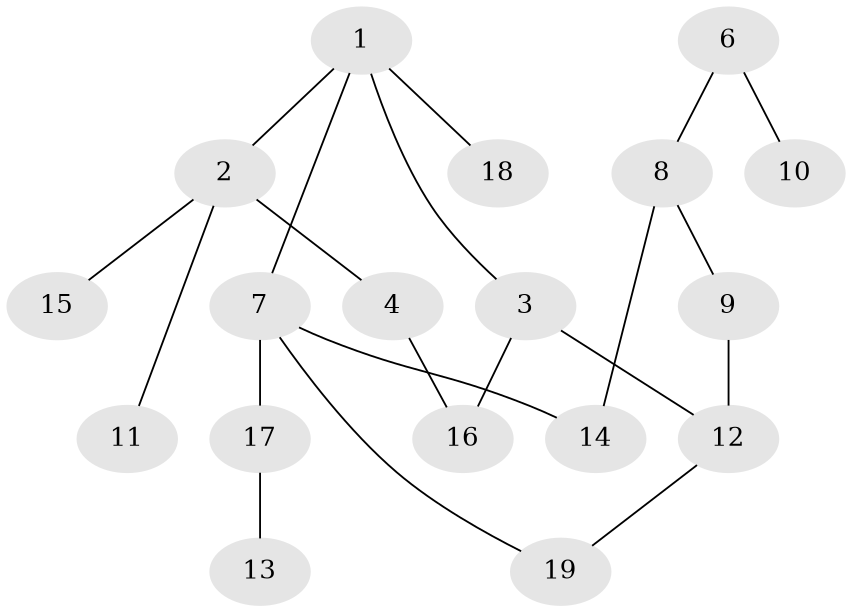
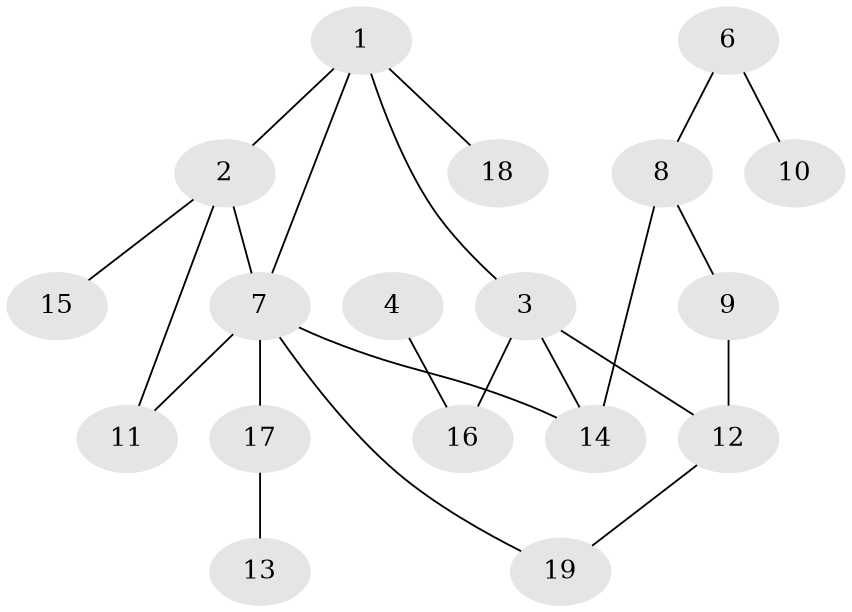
edge "2" -- "4": now "2" -- "7"
edge "7" -- "11": added
edge "3" -- "14": added
